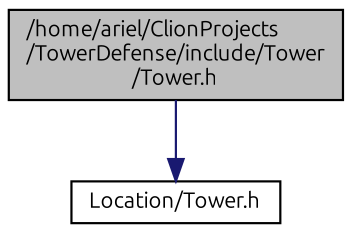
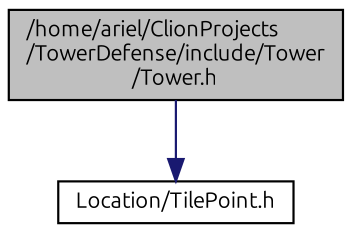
node "Location/Tower.h": label "Location/Tower.h" -> "Location/TilePoint.h"
